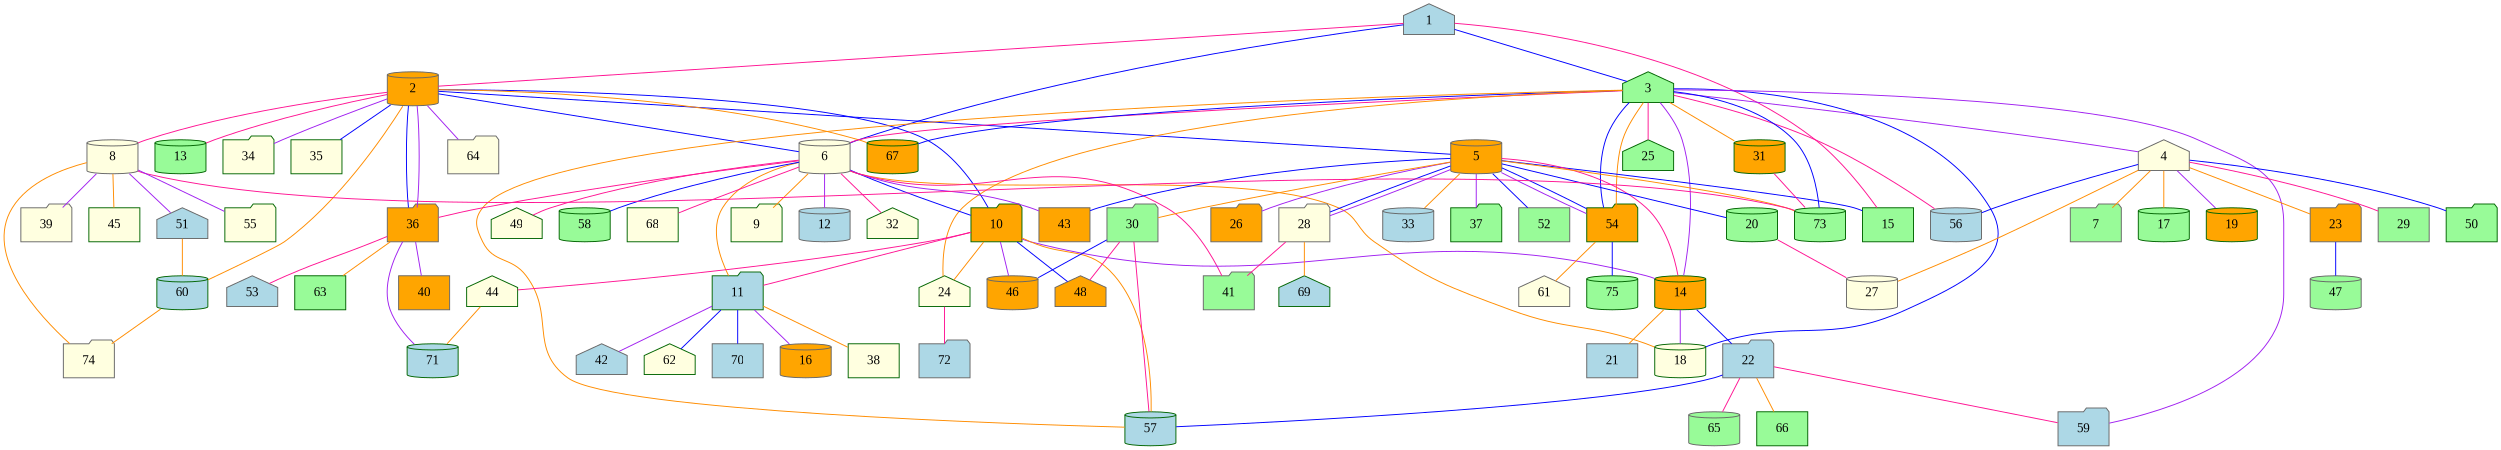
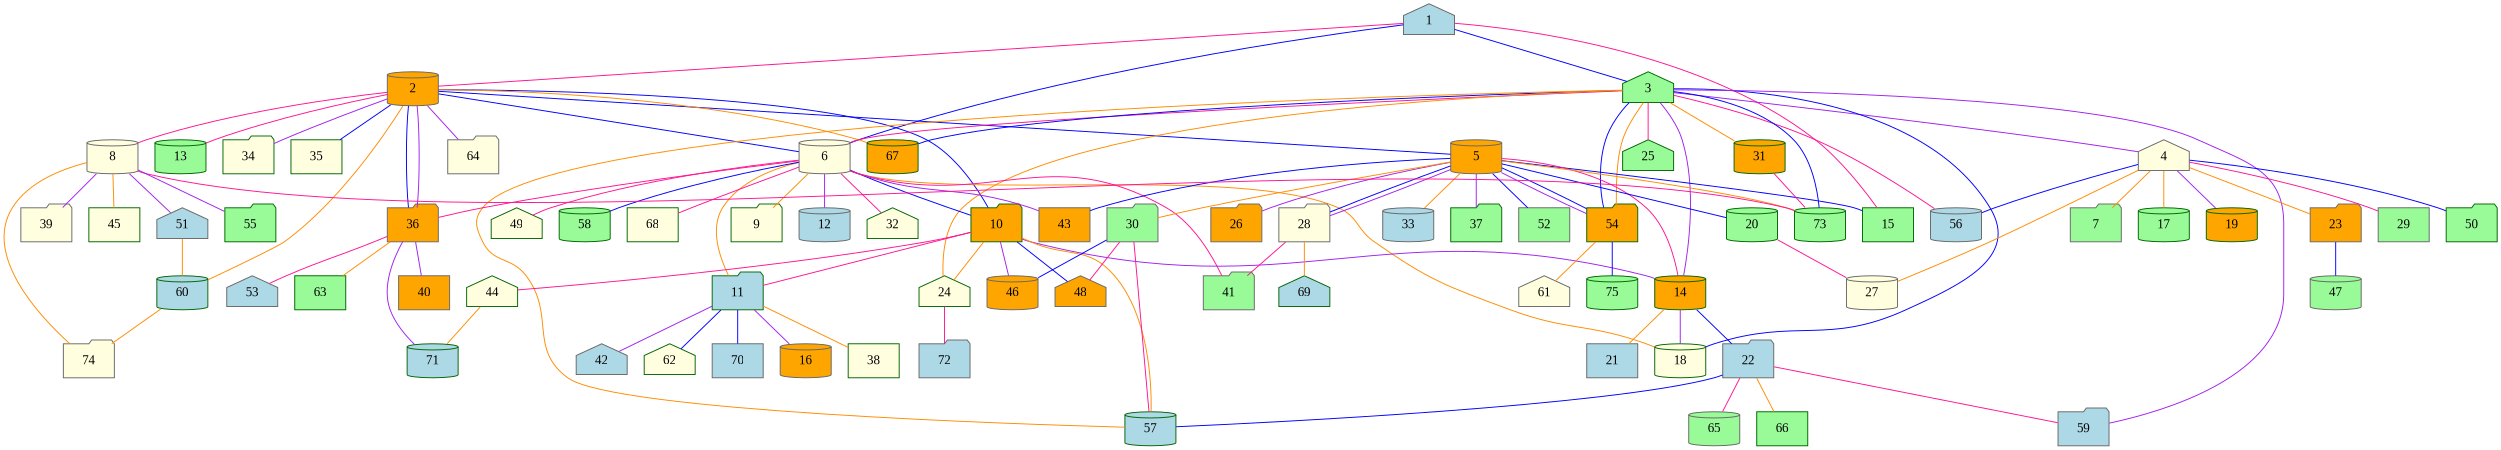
node "55": fillcolor lightyellow -> palegreen
